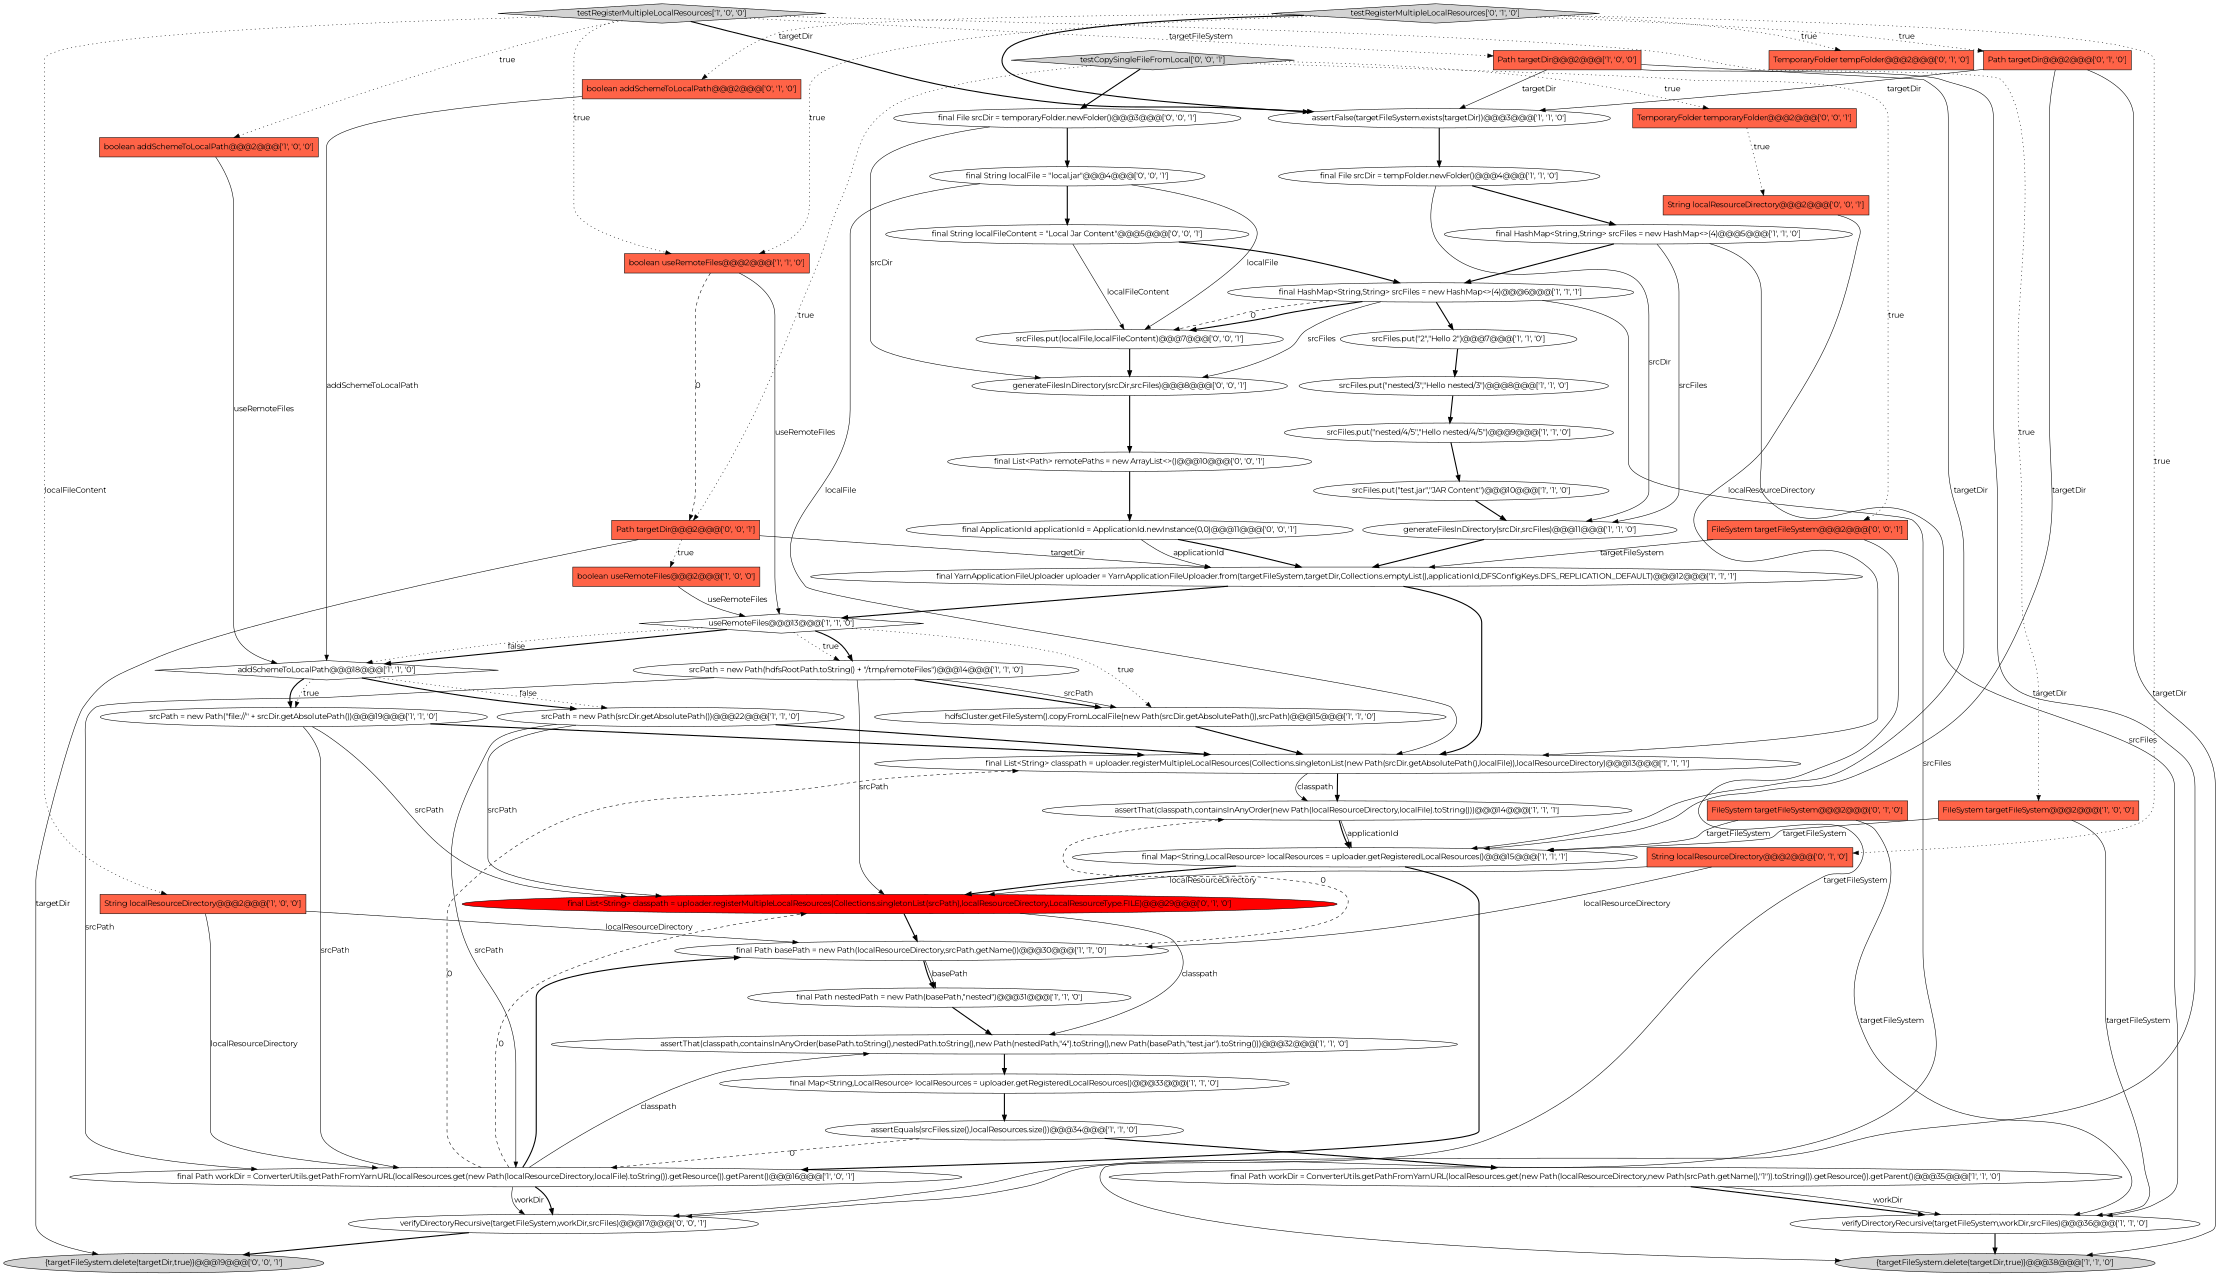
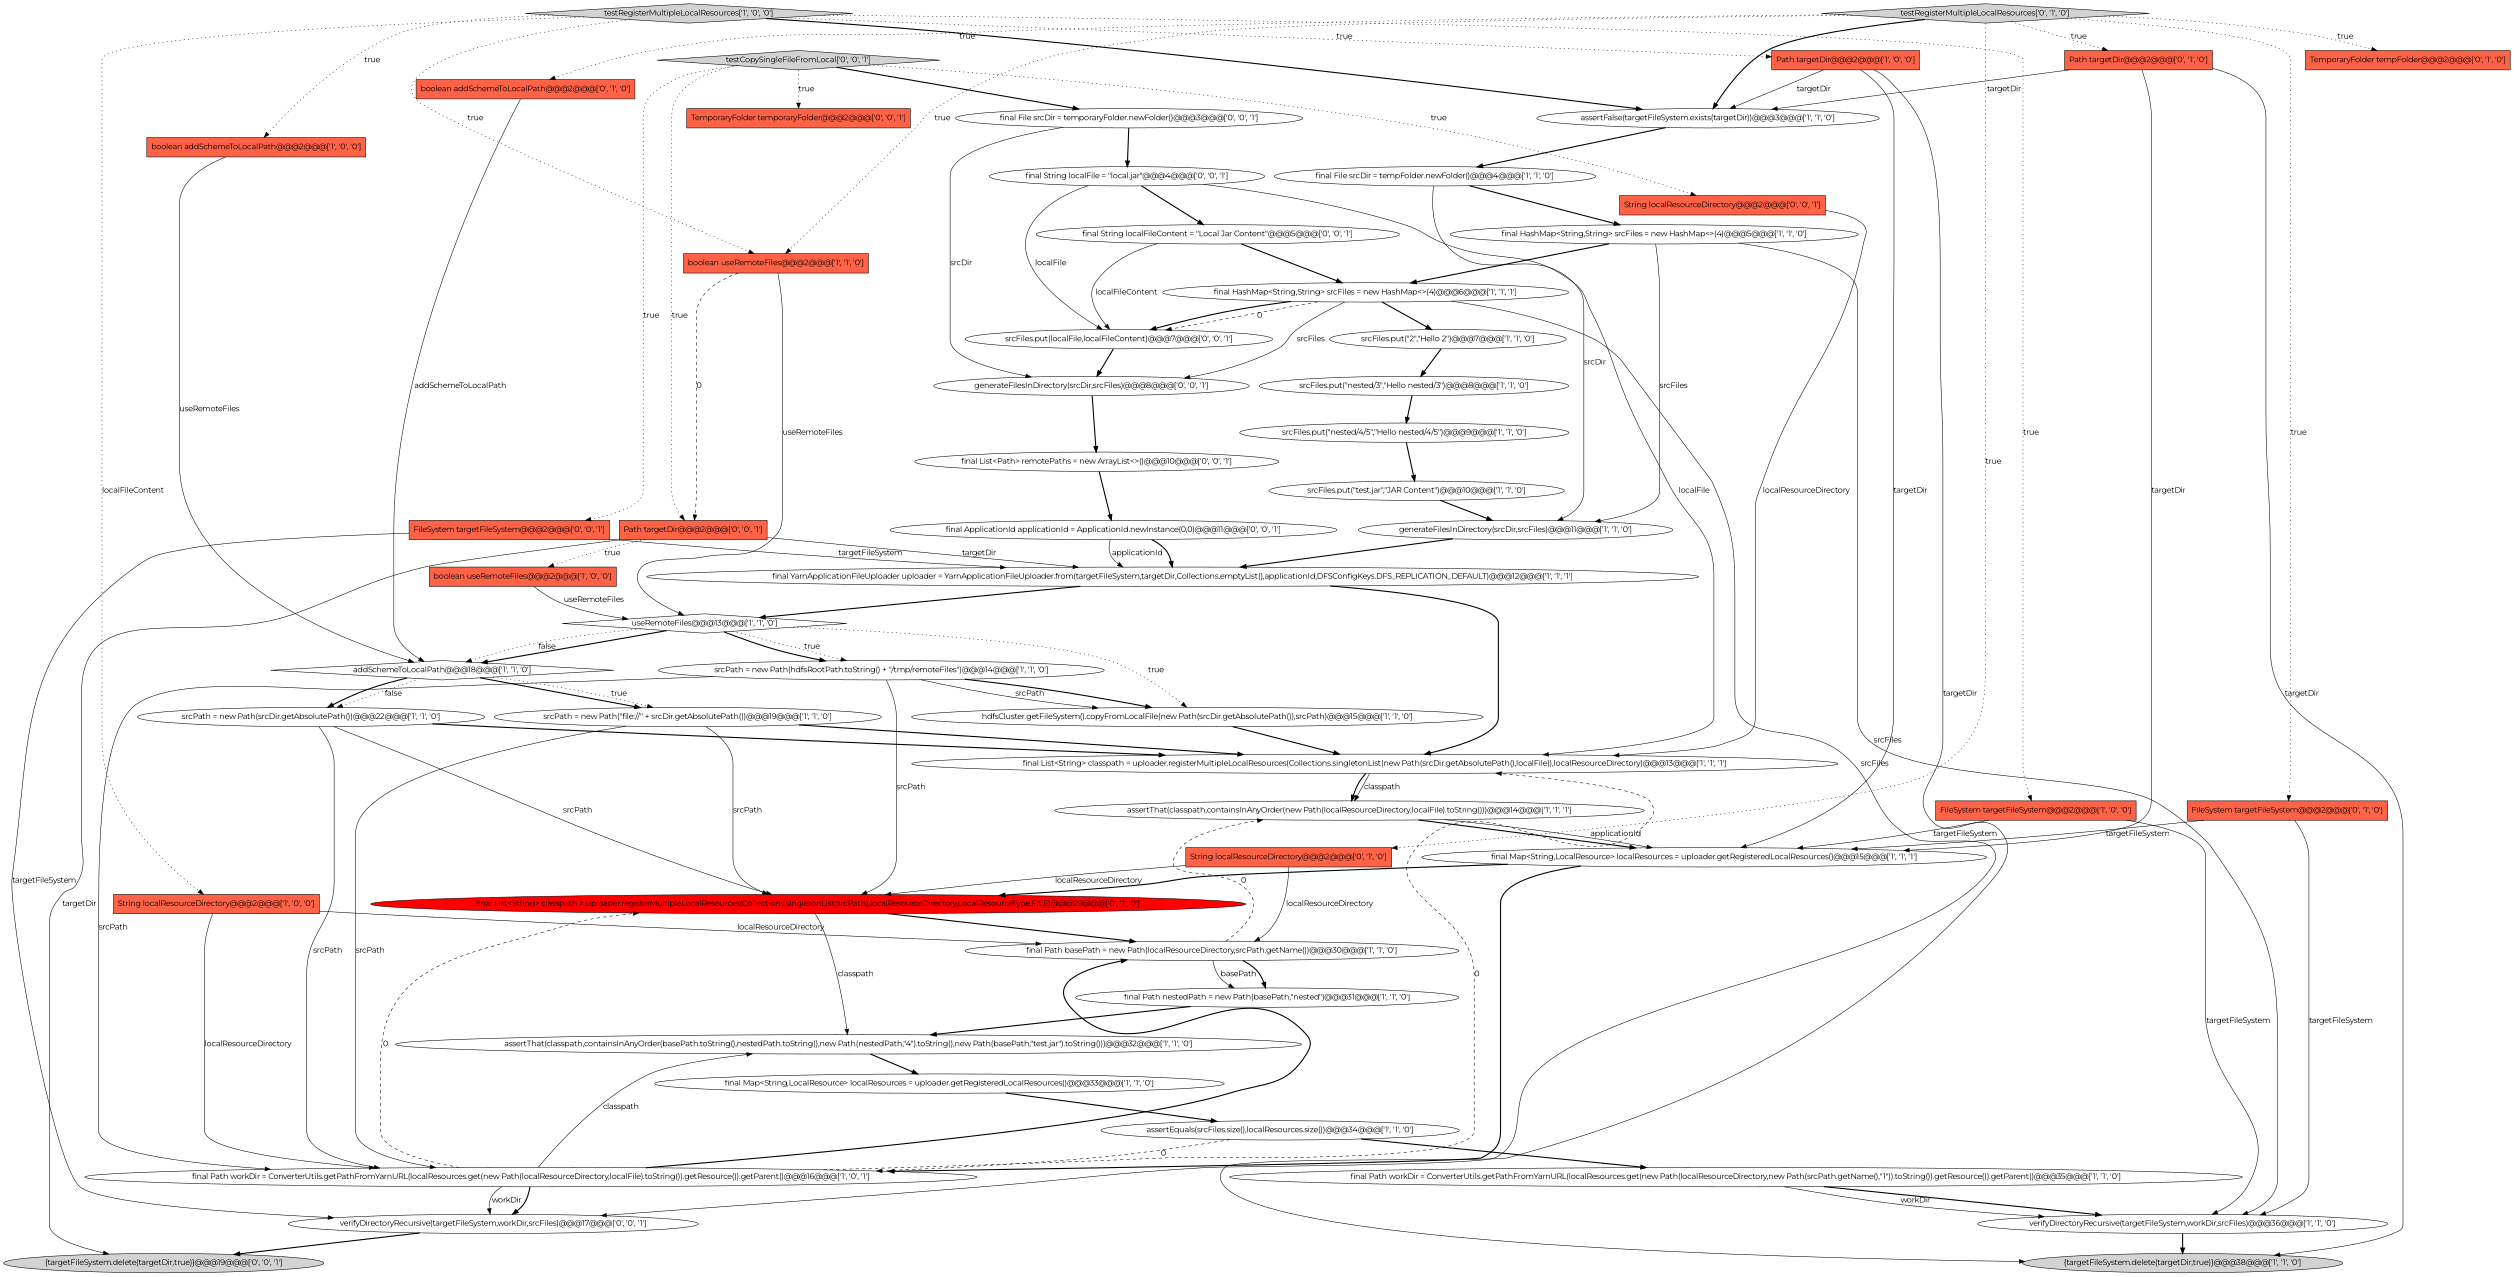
edge "testRegisterMultipleLocalResources['0', '1', '0']" -> "boolean addSchemeToLocalPath@@@2@@@['0', '1', '0']": label "targetDir" -> "true"
edge "testRegisterMultipleLocalResources['1', '0', '0']" -> "Path targetDir@@@2@@@['1', '0', '0']": label "targetFileSystem" -> "true"
edge "TemporaryFolder temporaryFolder@@@2@@@['0', '0', '1']" -> "String localResourceDirectory@@@2@@@['0', '0', '1']": now "testCopySingleFileFromLocal['0', '0', '1']" -> "String localResourceDirectory@@@2@@@['0', '0', '1']"
edge "testRegisterMultipleLocalResources['0', '1', '0']" -> "FileSystem targetFileSystem@@@2@@@['0', '1', '0']": added, label "true"
